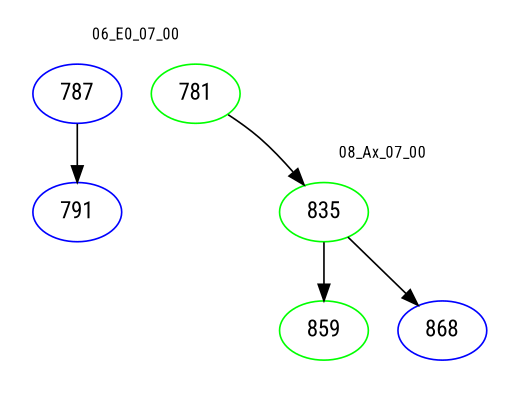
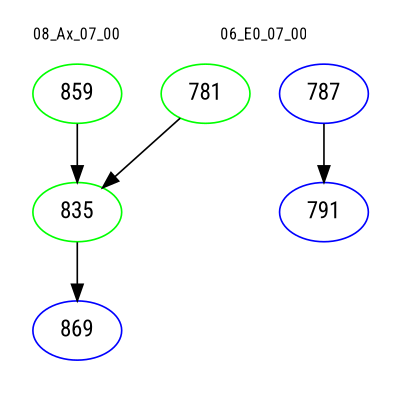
edge "835" -> "859": reversed
node "868": label "868" -> "869"
